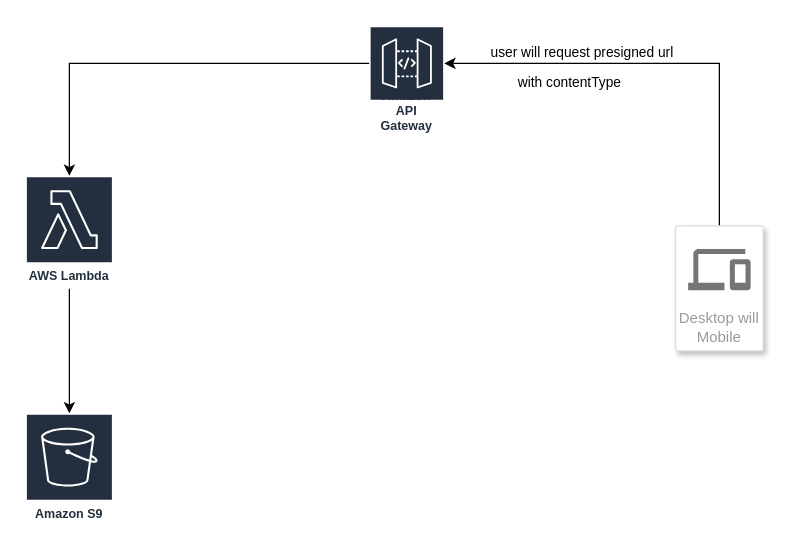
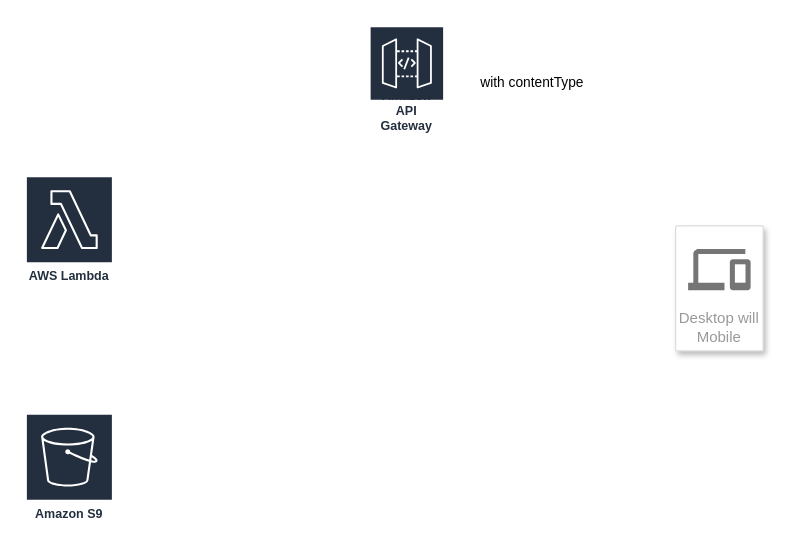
edge "Amazon API Gateway" -> "AWS Lambda": removed
edge "Desktop will Mobile" -> "Amazon API Gateway": removed, label "user will request presigned url"
node "with contentType": moved (569, 82) -> (532, 82)
edge "AWS Lambda" -> "Amazon S9": removed
